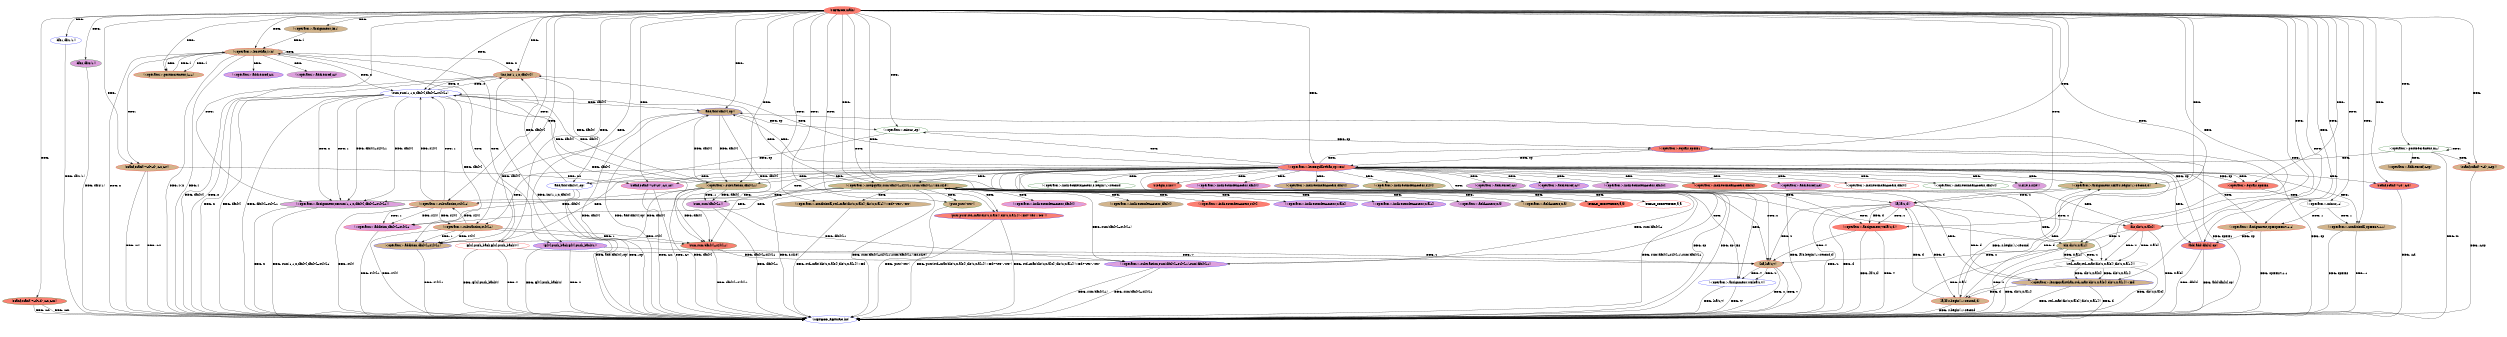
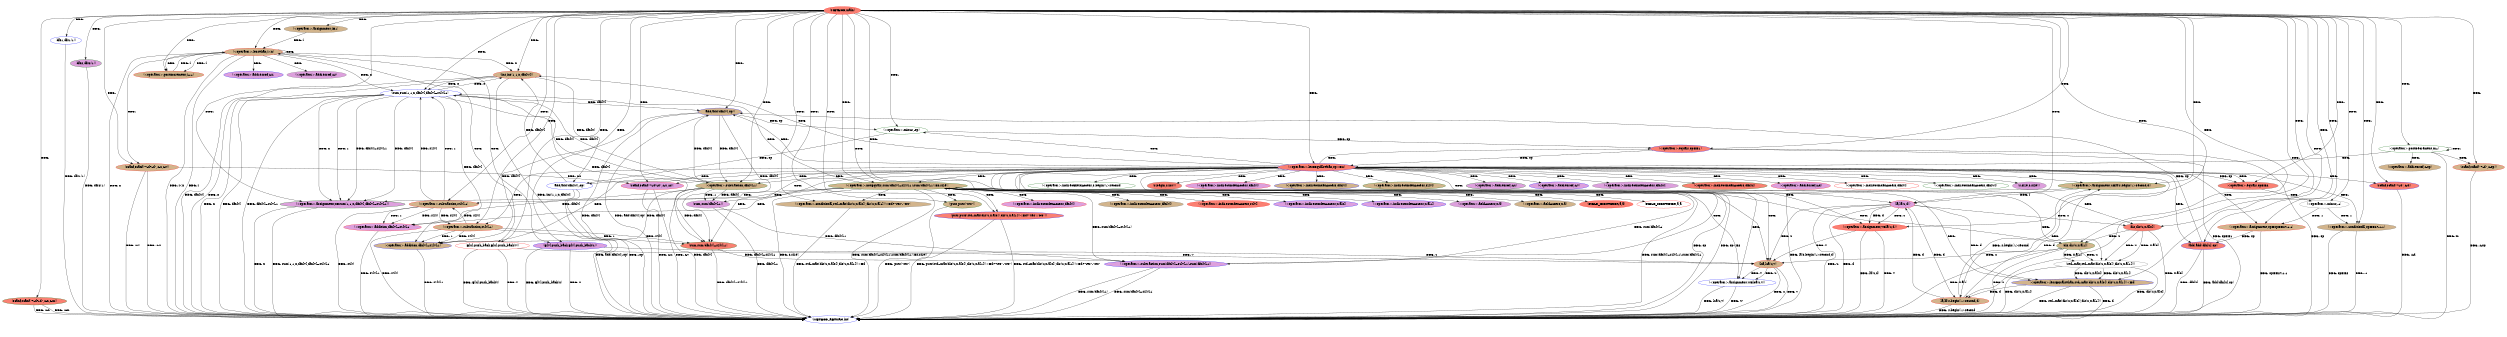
edge "(METHOD,main)" -> "(E[v].push_back,E[v].push_back(u))": label "CDG: " -> "DDG: "
edge "(<operator>.assignment,u=la(s.begin()->second,d))" -> "(la,la(u,d))": label "DDG: u" -> "DDG: i"
edge "(<operator>.lessEqualsThan,op<=2)" -> "(lca,lca(u,v))": label "DDG: x" -> "CDG: "
